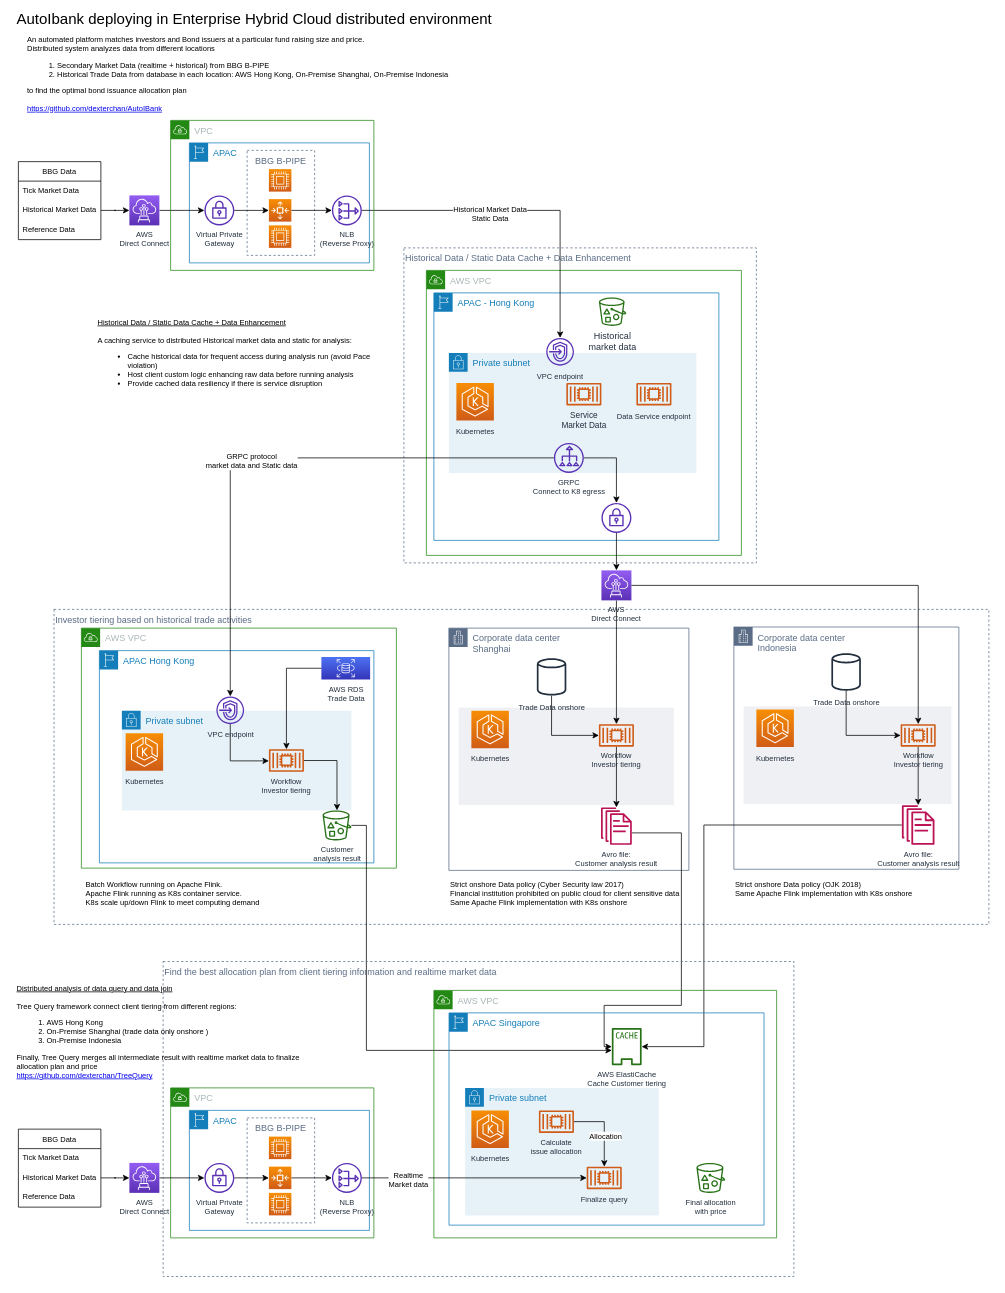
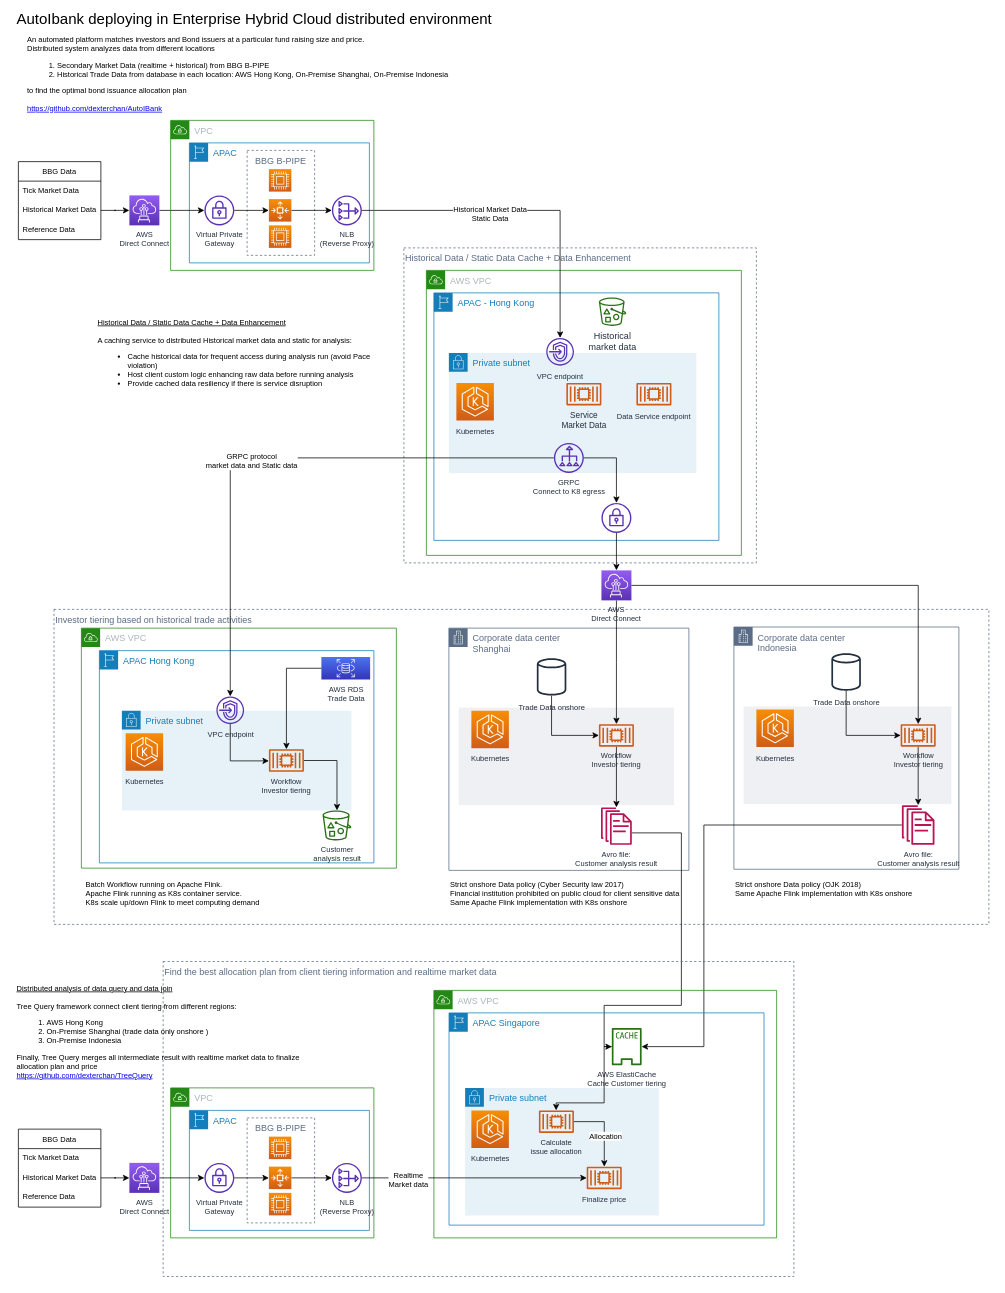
edge "AWS ElastiCache Cache Customer tiering" -> "Calculate issue allocation": added
edge "Customer analysis result" -> "AWS ElastiCache Cache Customer tiering": removed
node "Final allocation with price": removed
node "Finalize query": label "Finalize query" -> "Finalize price"
